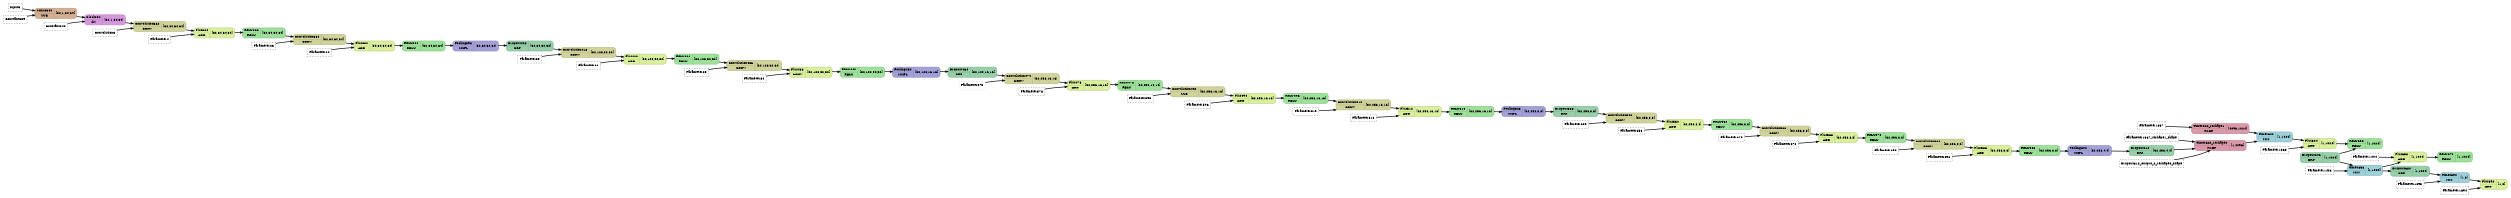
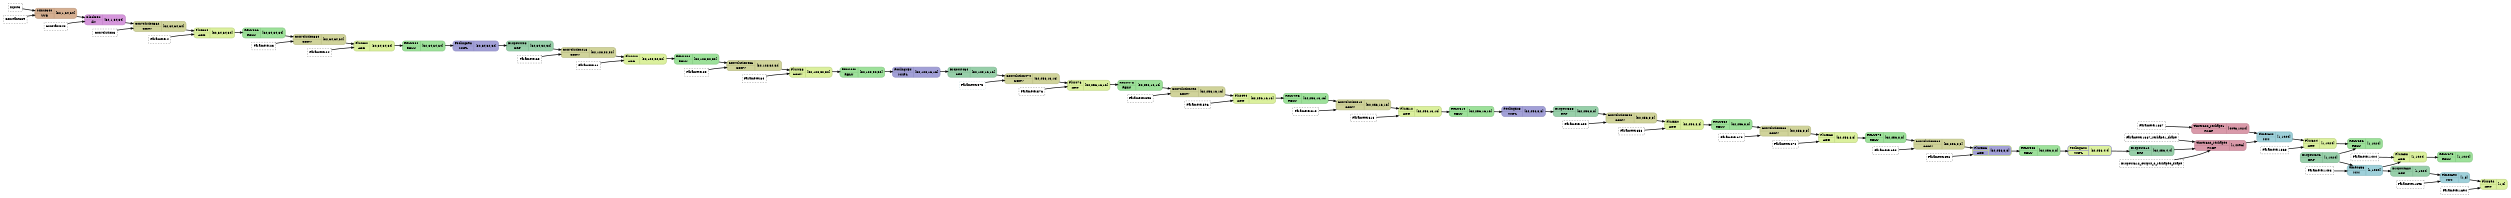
node "Convolution492": text "SUB" -> "CONV"
node "Plus586": fillcolor #dbf09d -> #a2a0d7
node "Pooling602": fillcolor #a2a0d7 -> #dbf09d
